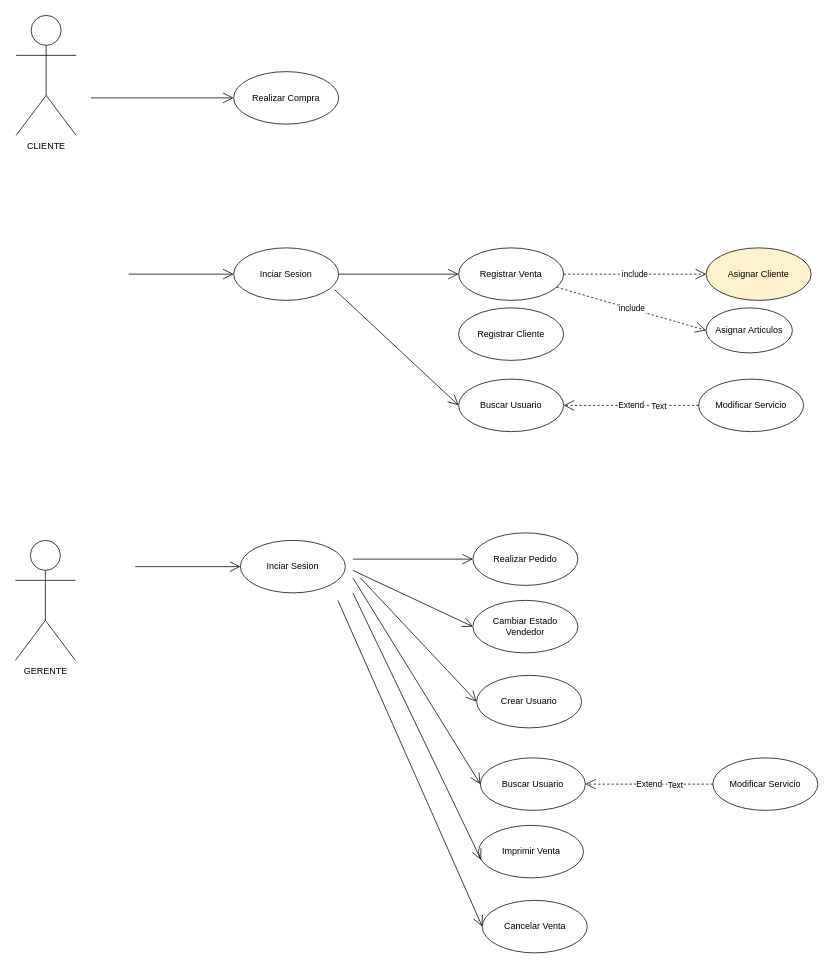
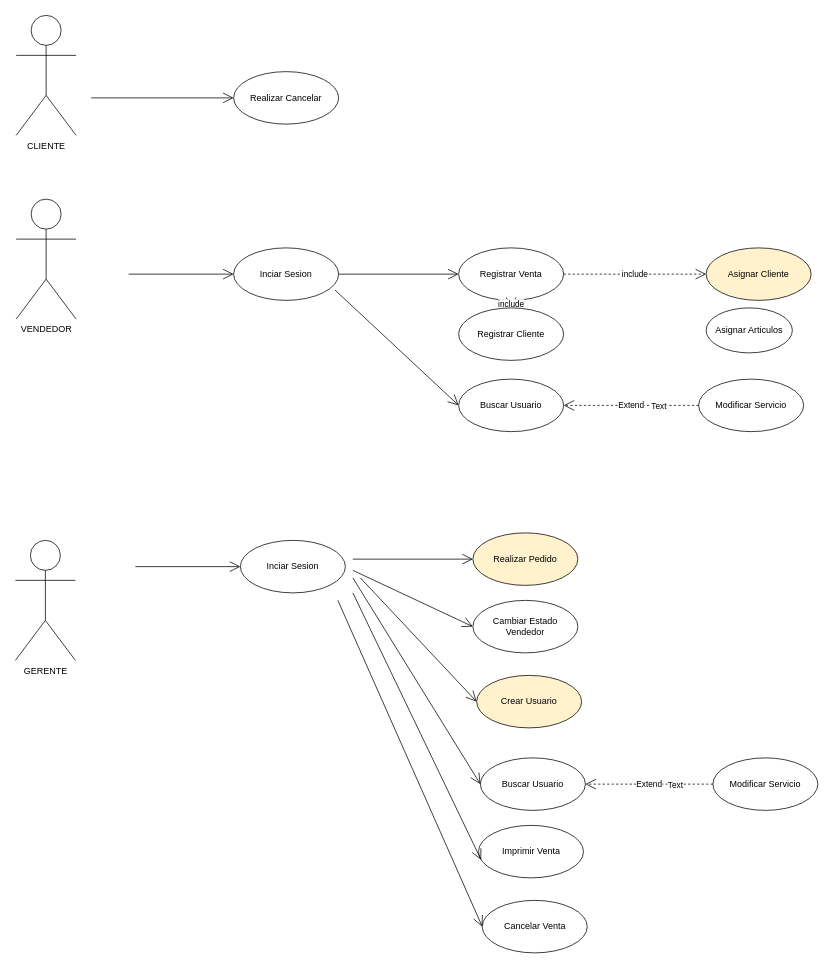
node "Realizar Compra": label "Realizar Compra" -> "Realizar Cancelar"
node "VENDEDOR": added
edge "Registrar Venta" -> "Asignar Articulos": now "Registrar Venta" -> "Registrar Cliente"
node "Realizar Pedido": fillcolor #ffffff -> #fff2cc
node "Crear Usuario": fillcolor #ffffff -> #fff2cc
